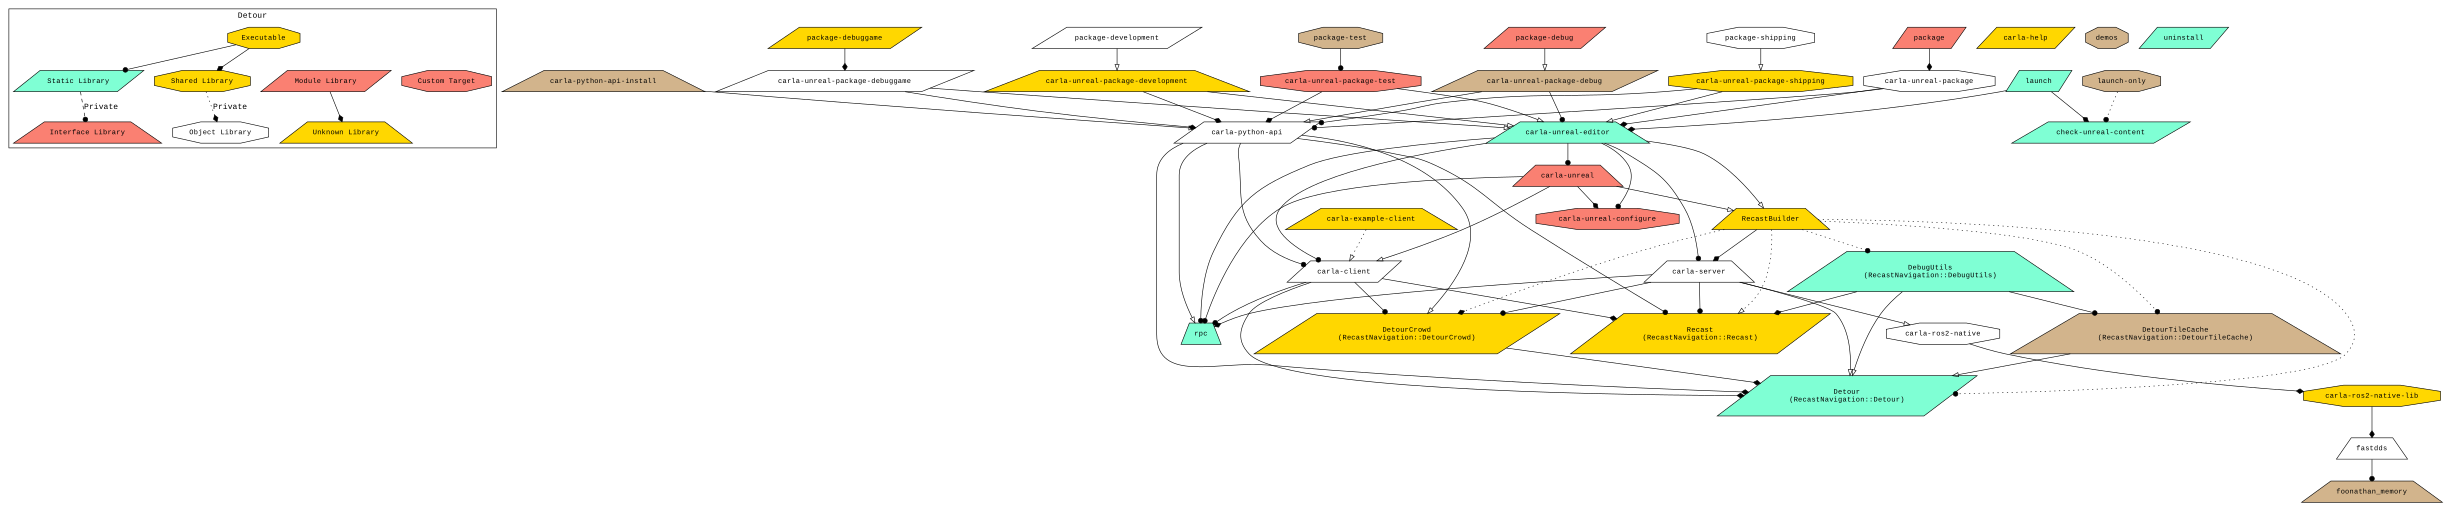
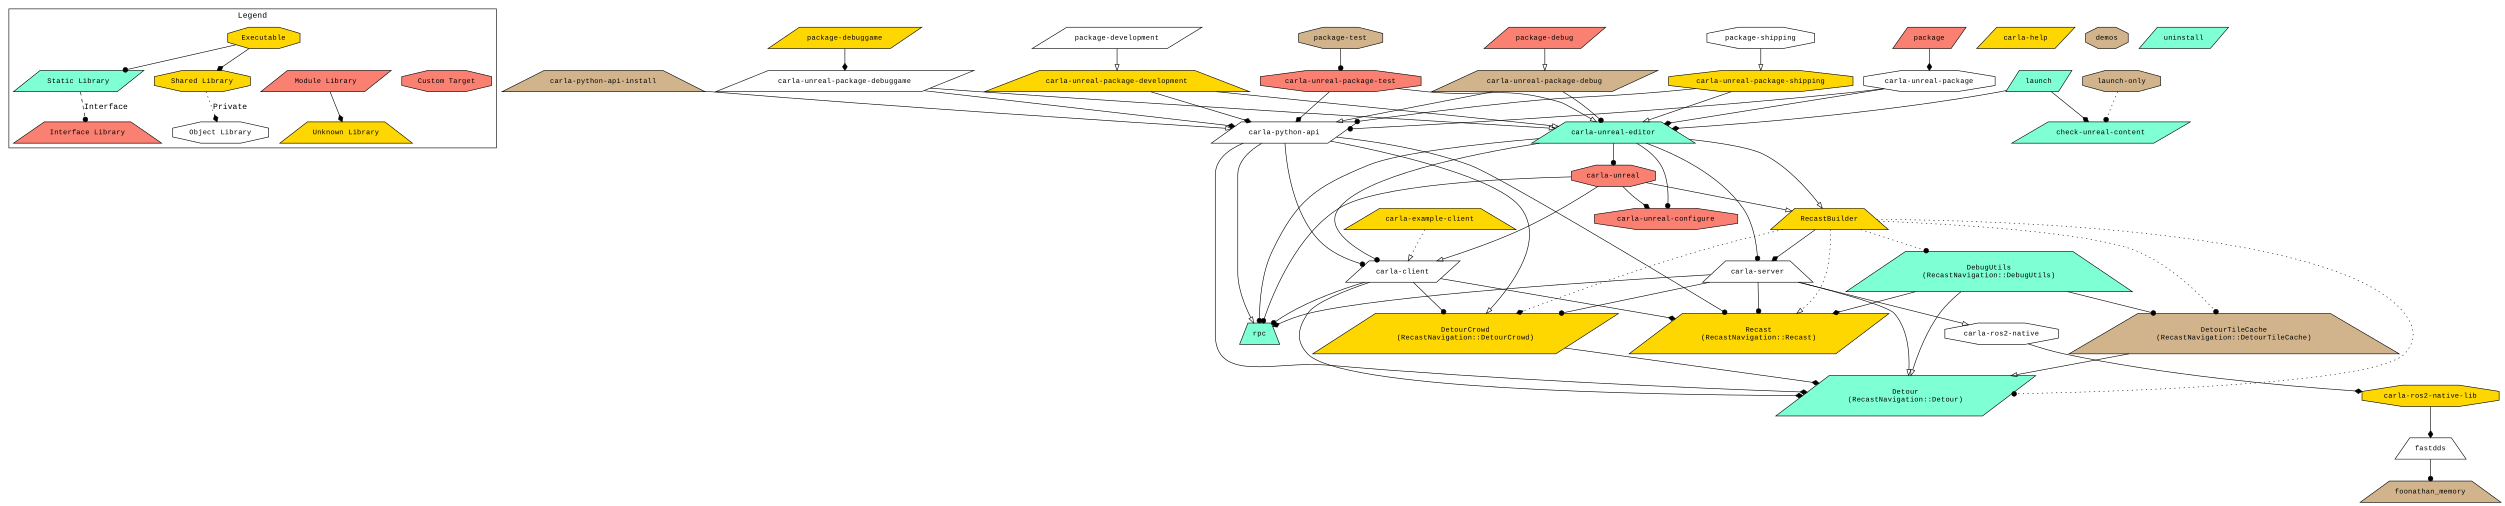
cluster "Detour": label "Detour" -> "Legend"
edge "Static Library" -> "Interface Library": label "Private" -> "Interface"
node "carla-unreal": shape trapezium -> octagon
